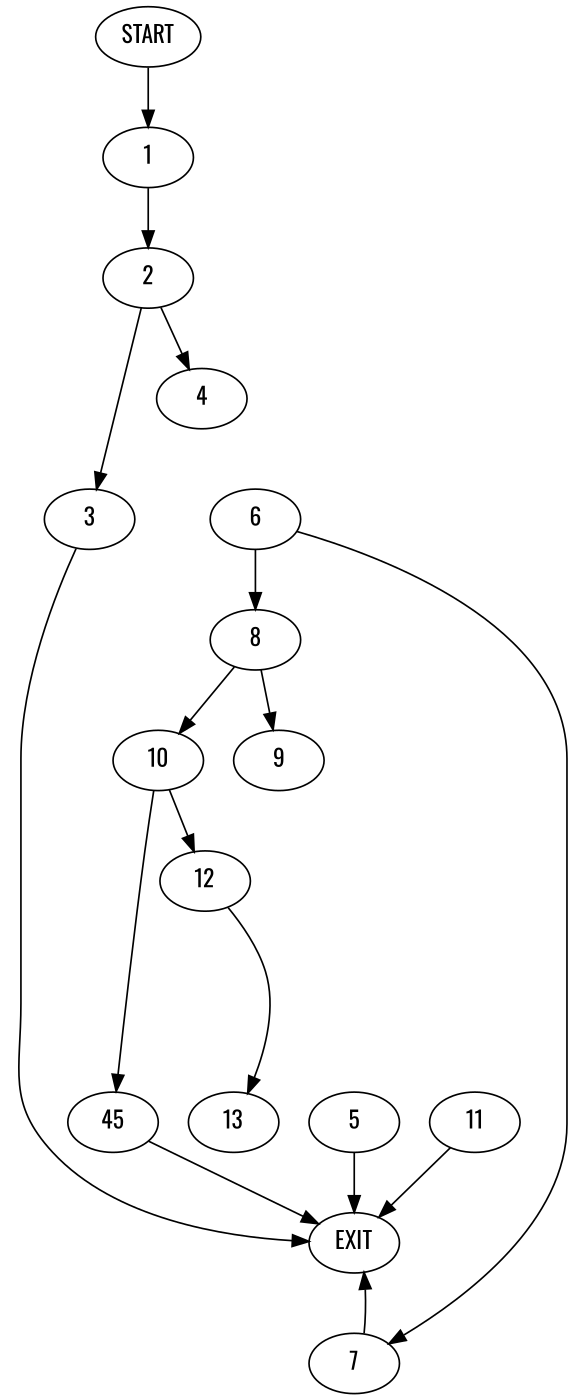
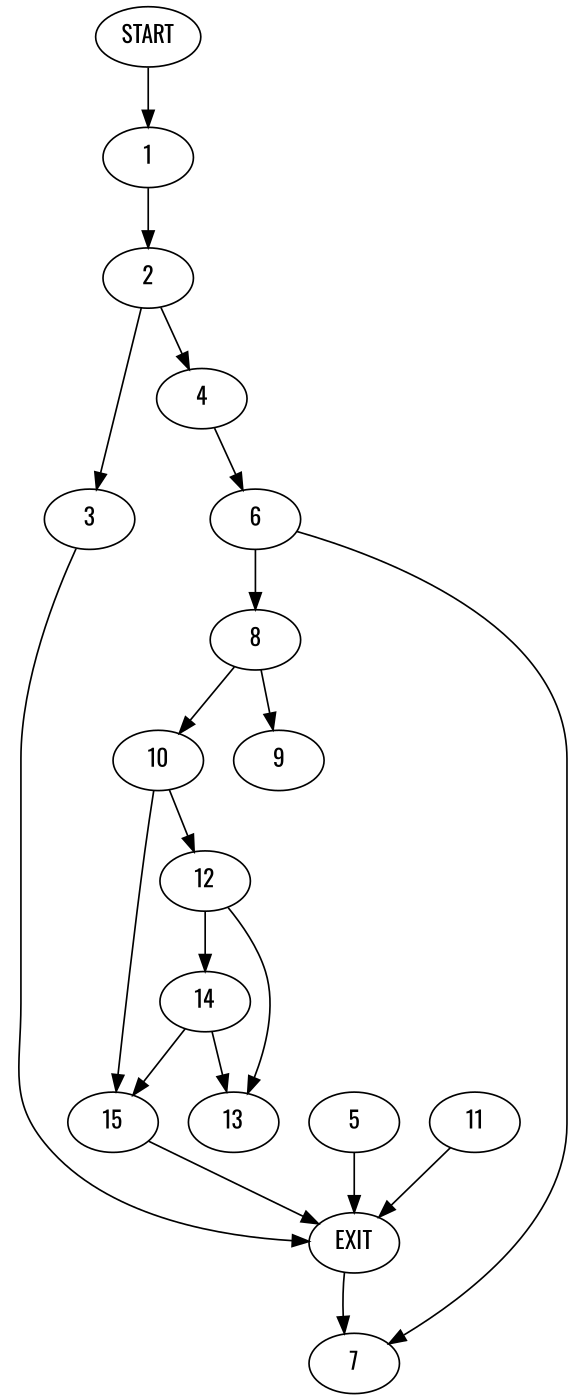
edge "4" -> "6": added
node "14": added
node "45": label "45" -> "15"
edge "7" -> "EXIT": reversed
